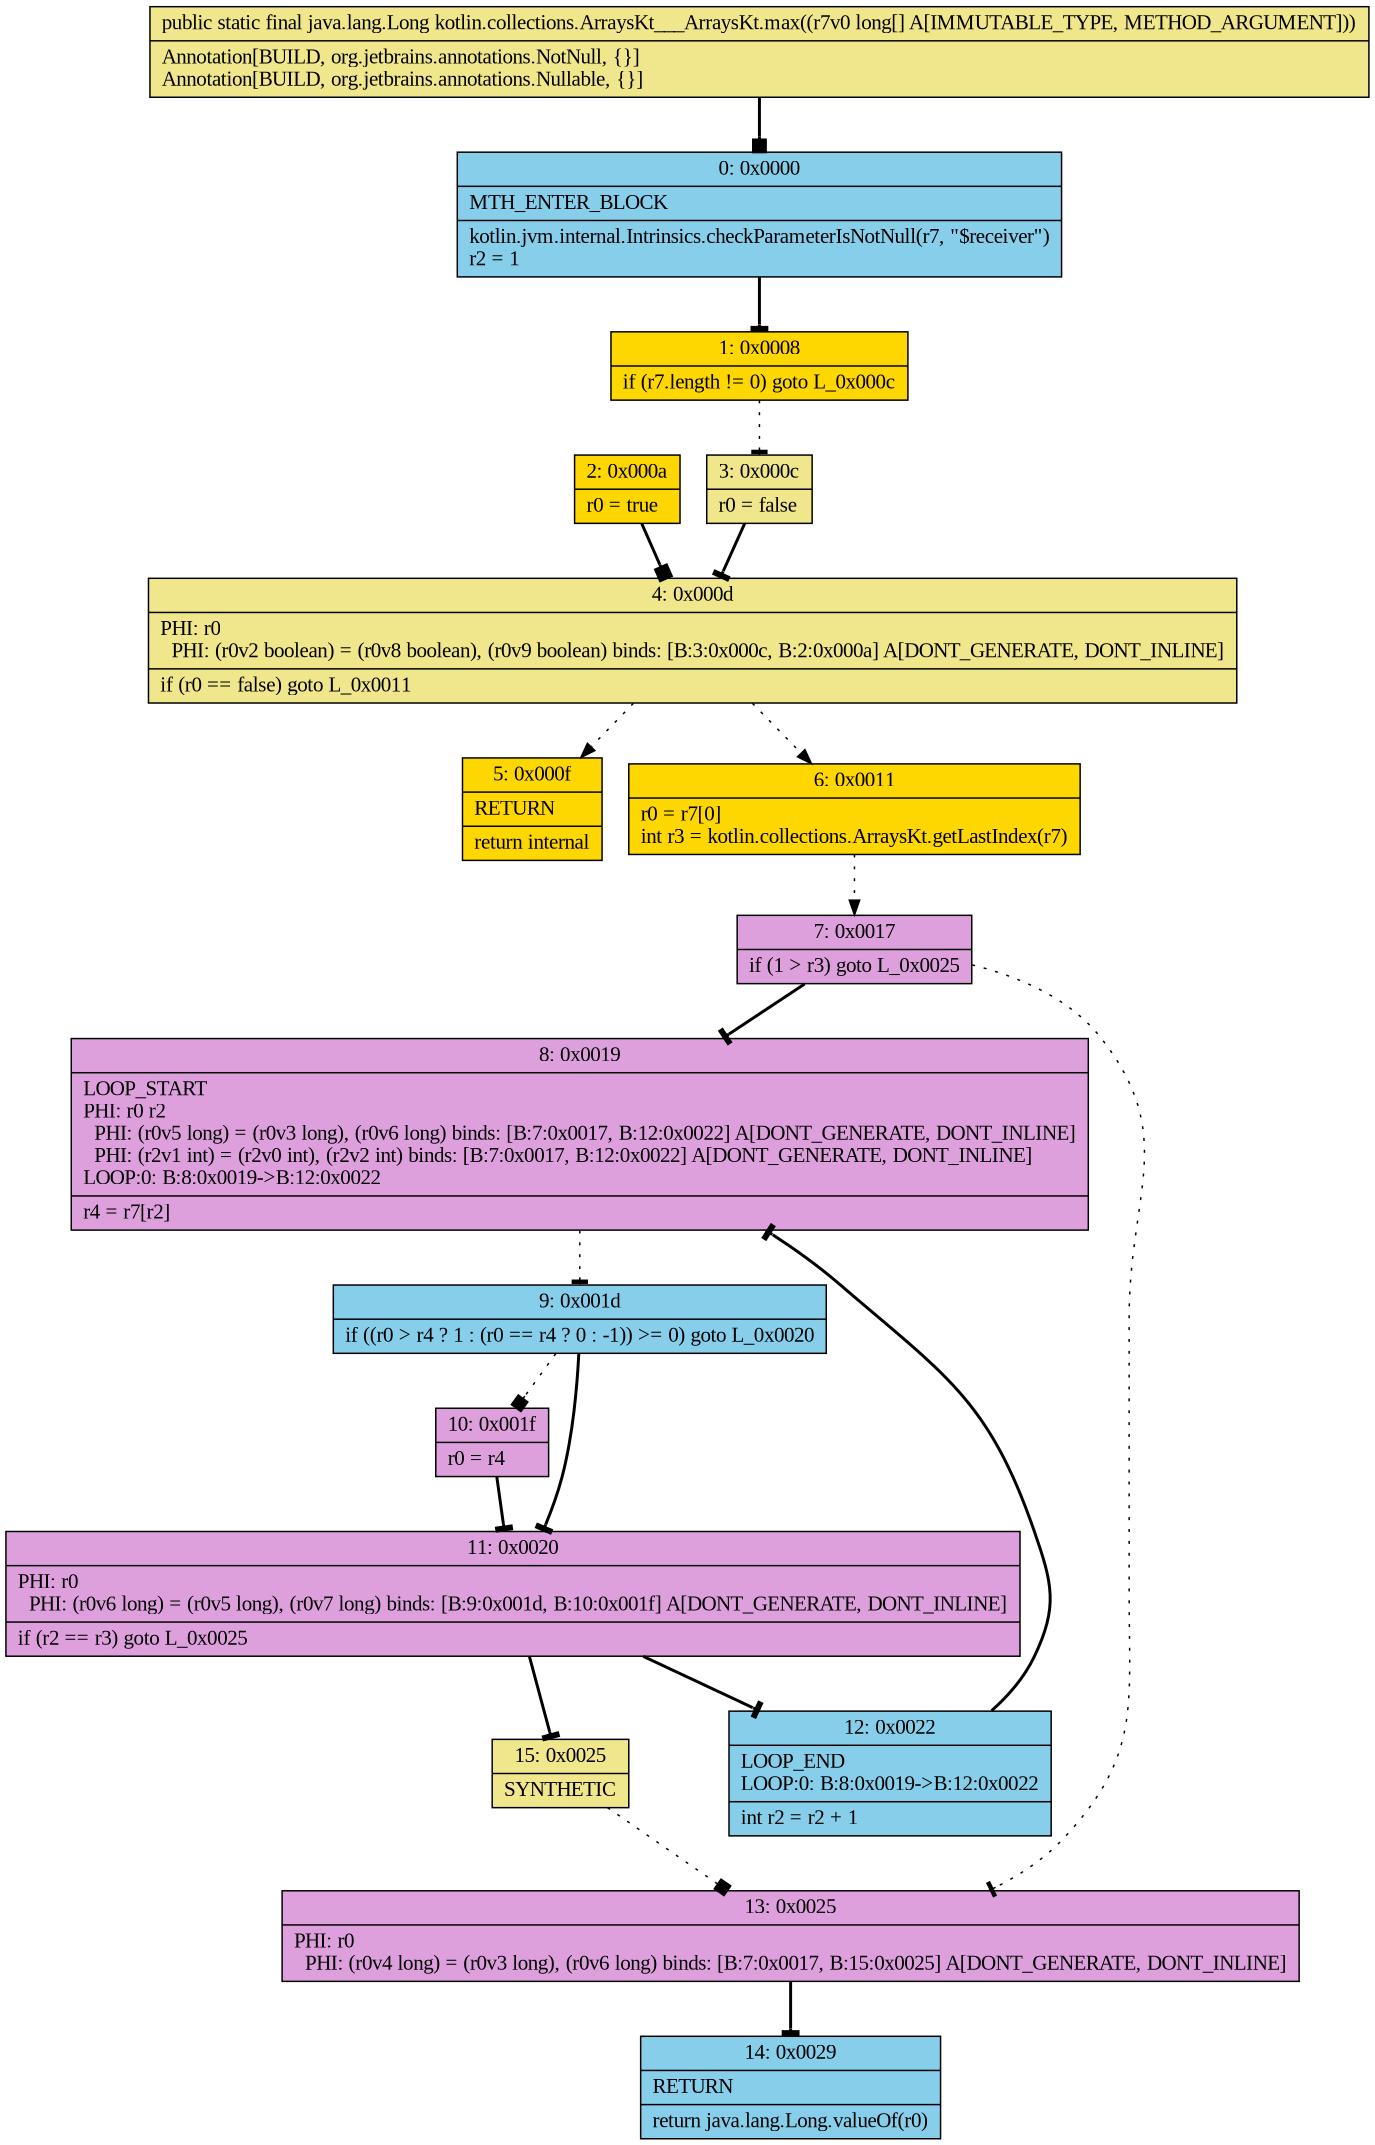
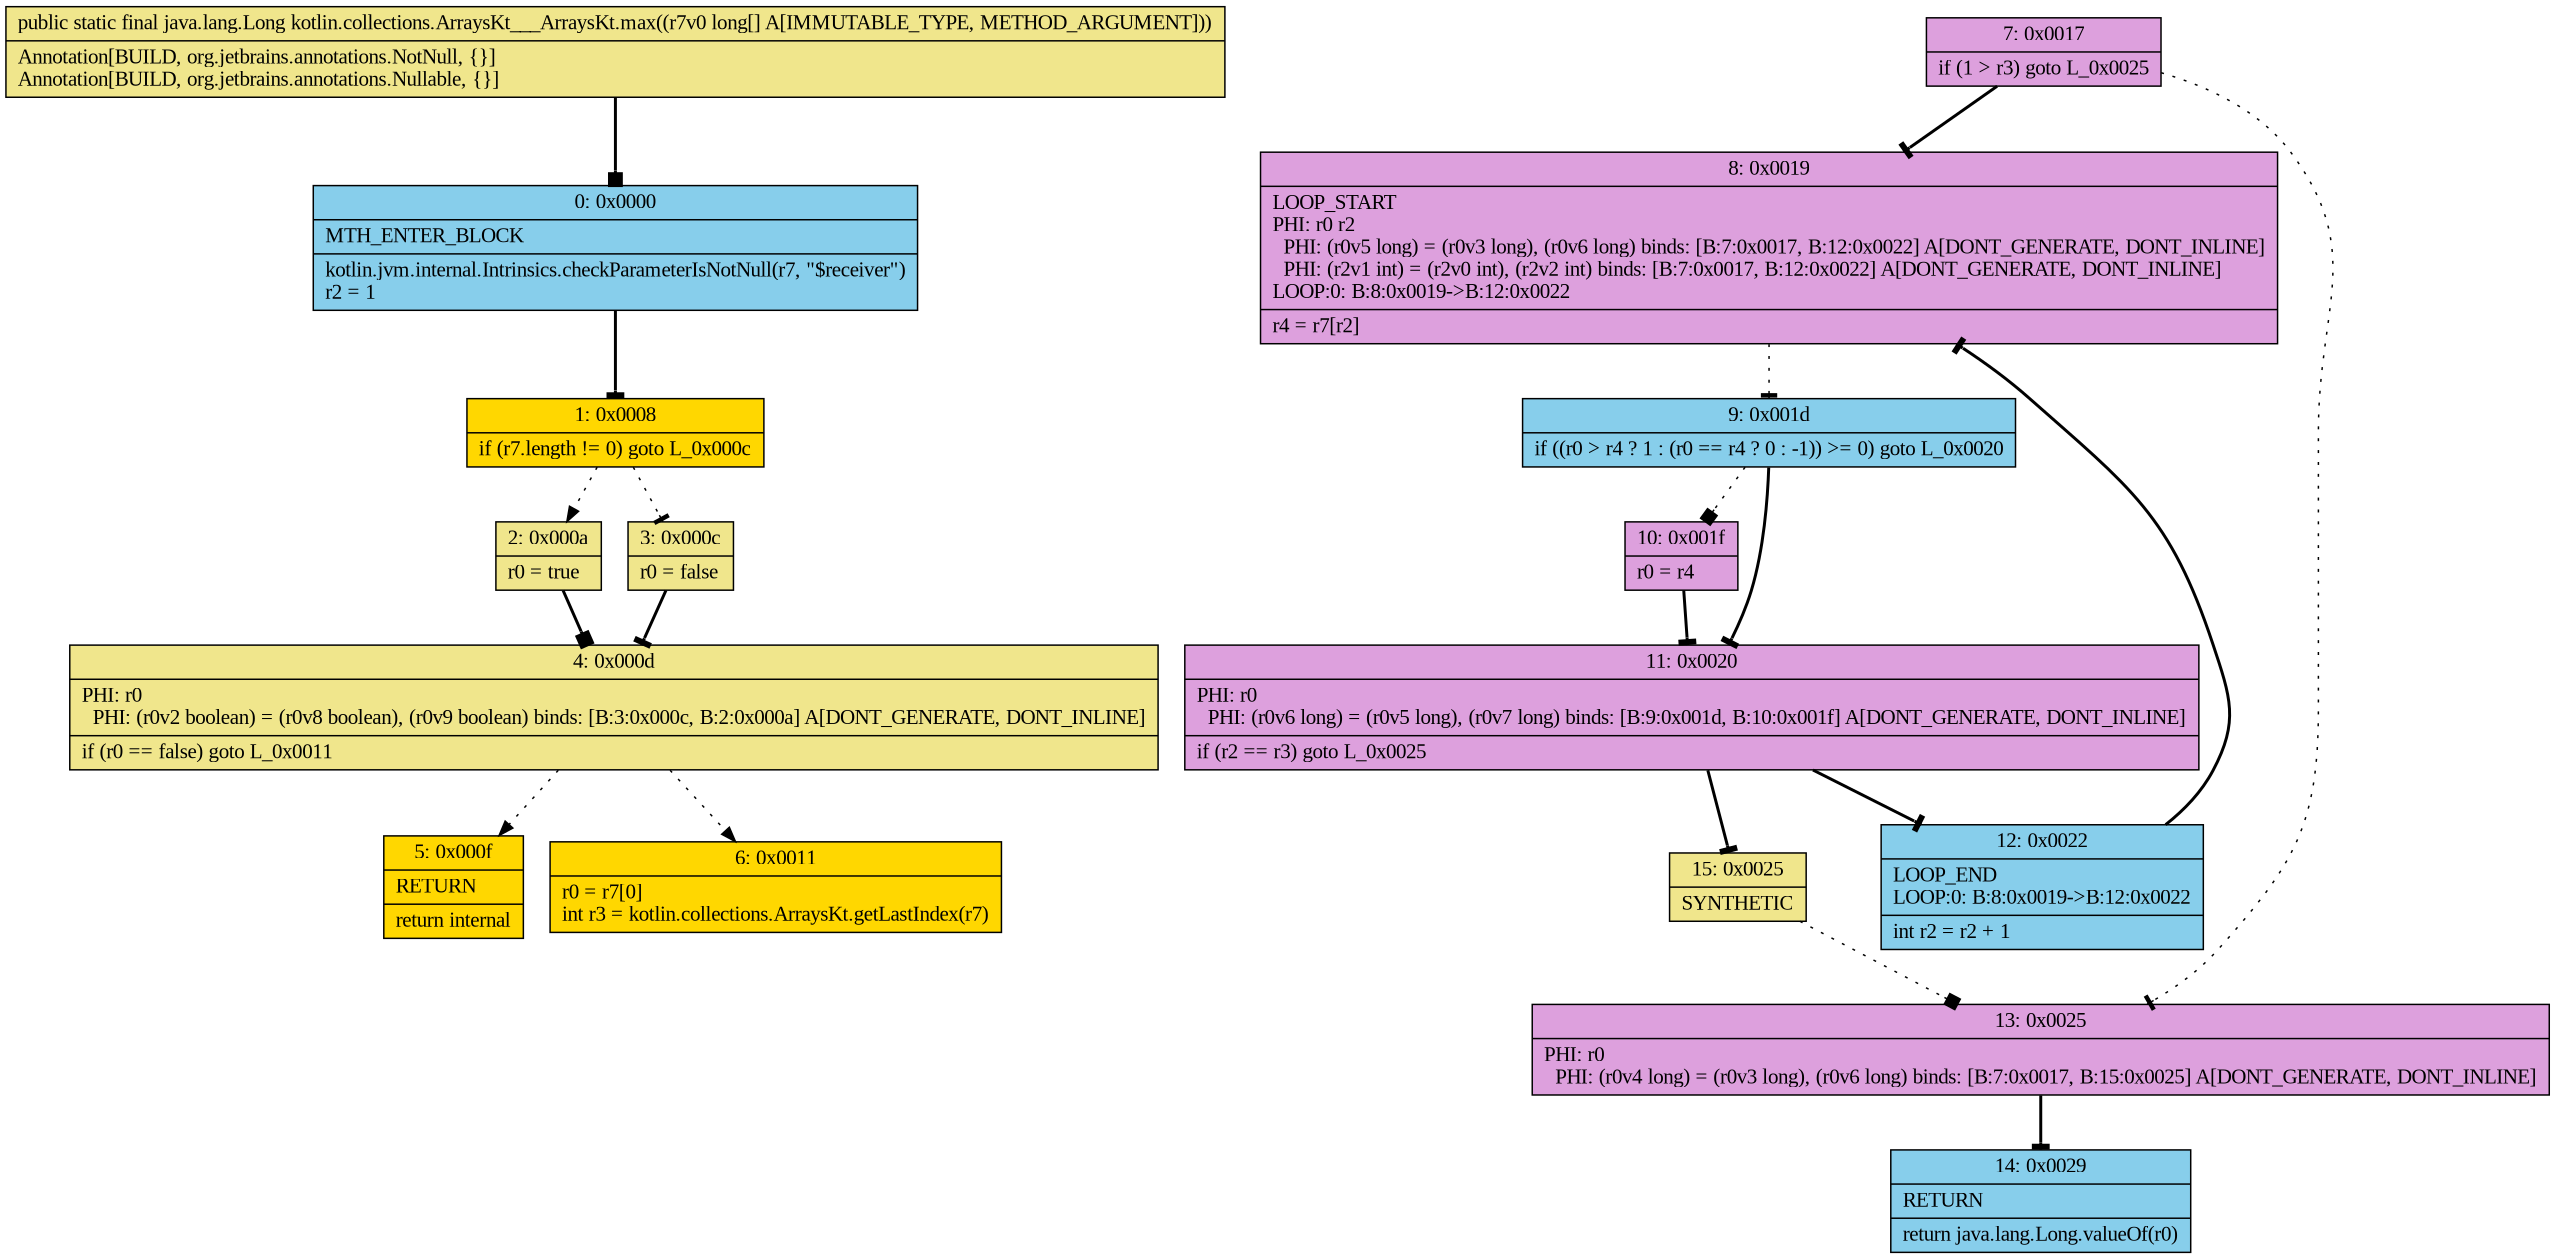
edge "1: 0x0008" -> "2: 0x000a": added
node "2: 0x000a": fillcolor gold -> khaki
edge "6: 0x0011" -> "7: 0x0017": removed
